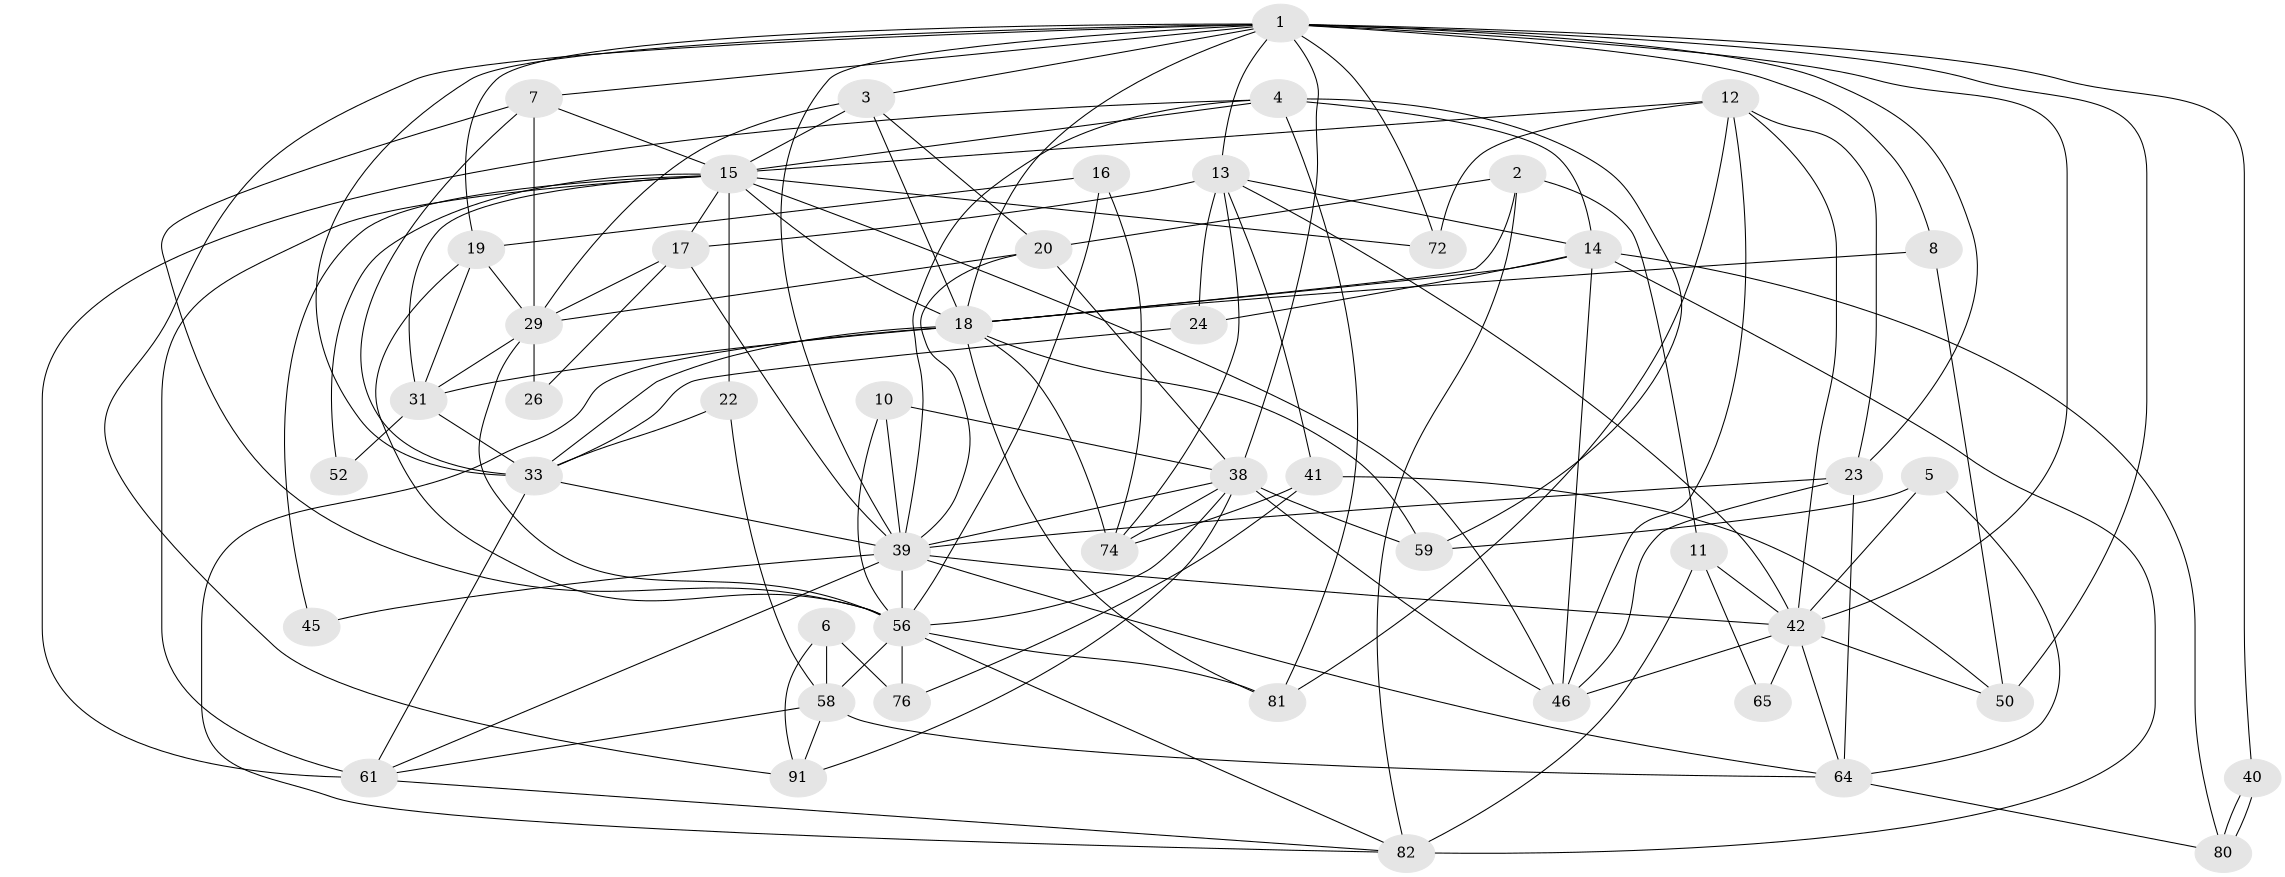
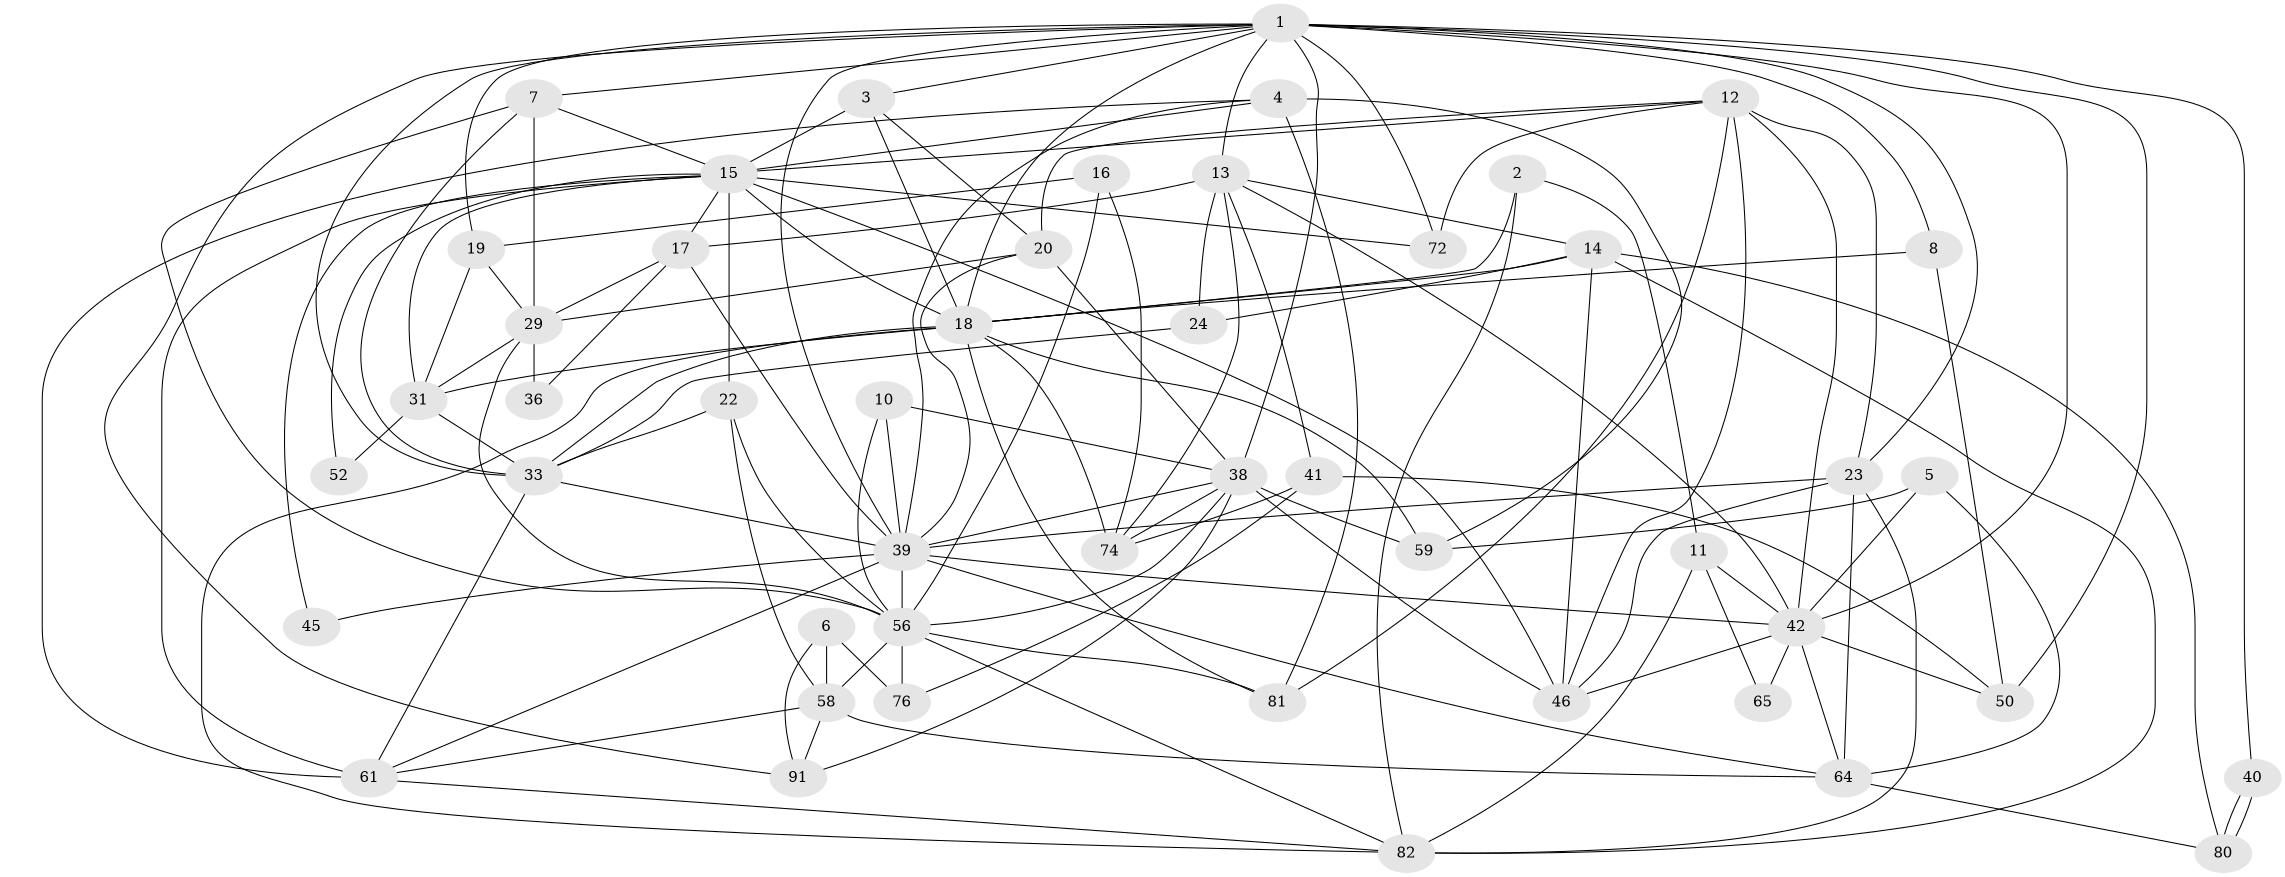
edge "4" -- "14": removed
edge "3" -- "29": removed
edge "2" -- "20": now "12" -- "20"
node "26": label "26" -> "36"
edge "19" -- "56": now "22" -- "56"
edge "23" -- "82": added
